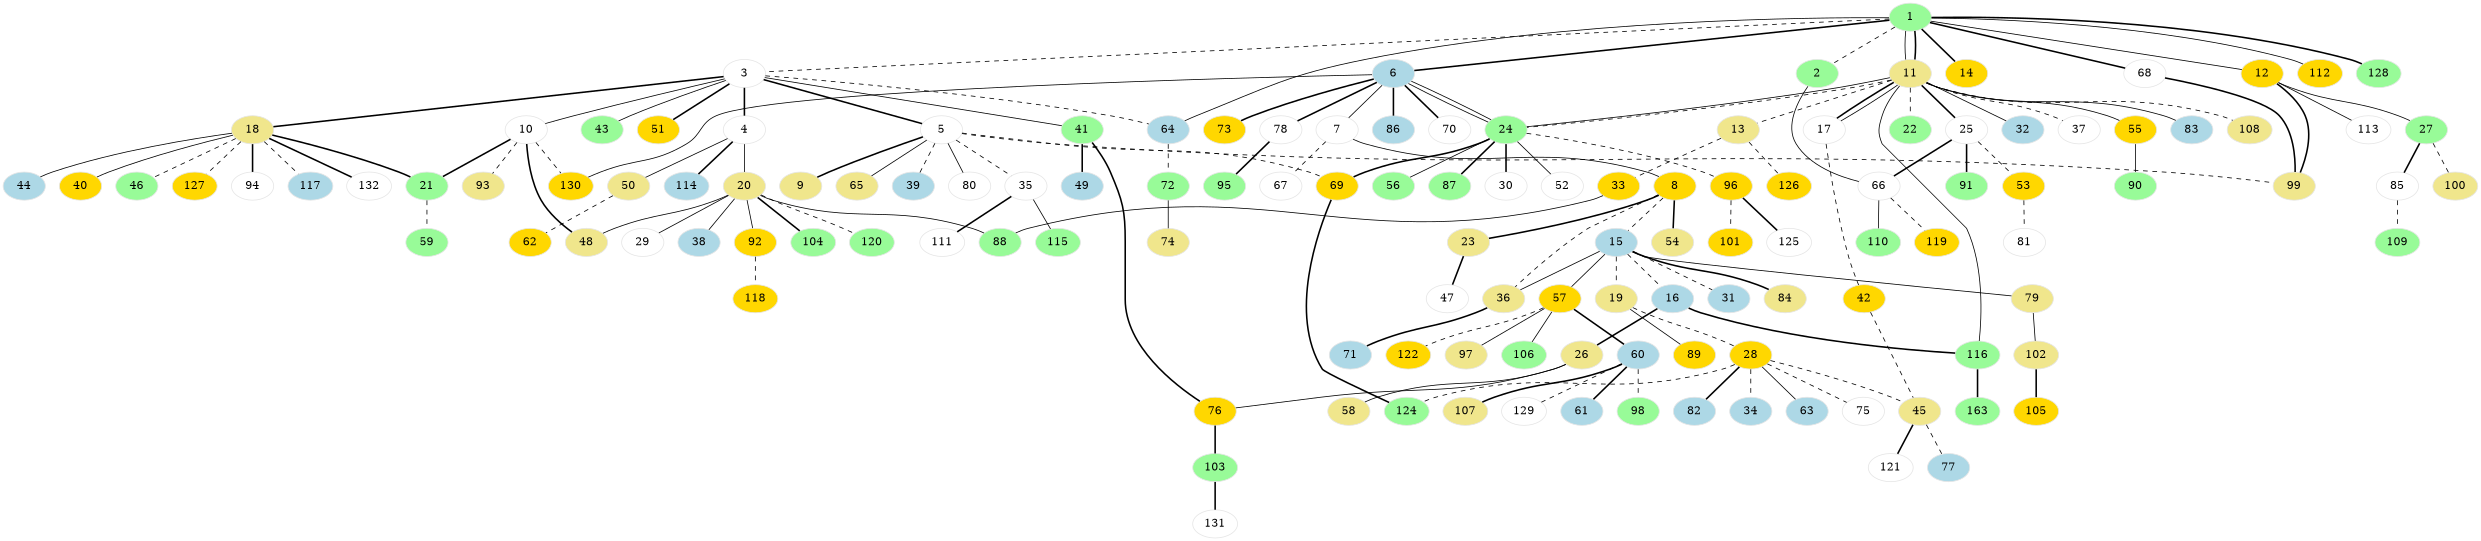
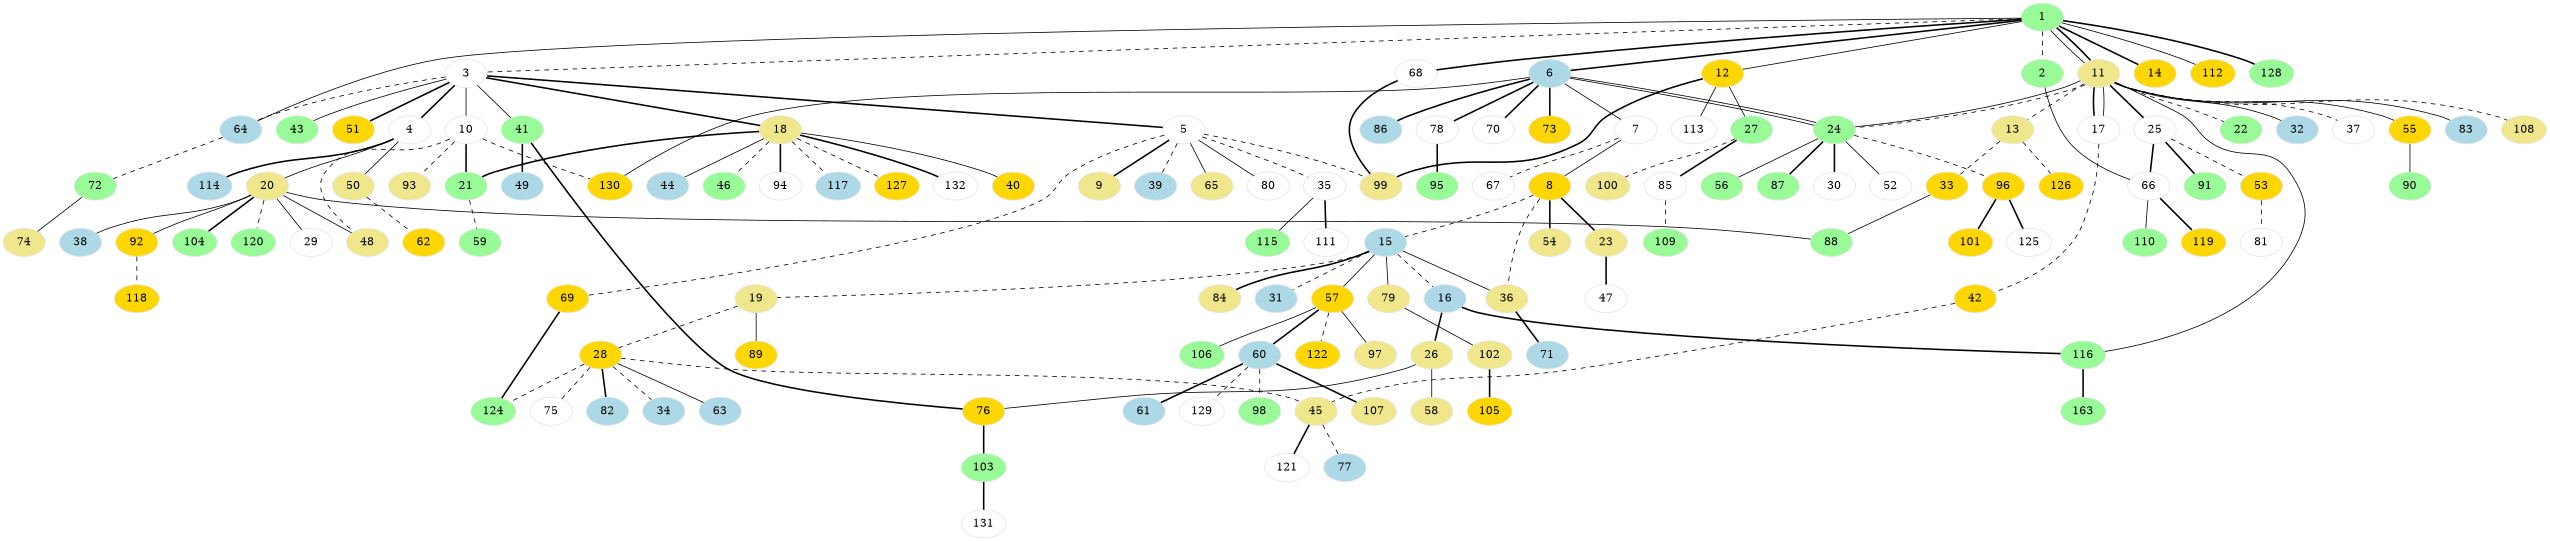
edge "24" -- "69": removed
edge "10" -- "48": style bold -> dashed
edge "96" -- "101": style dashed -> bold
edge "66" -- "119": style dashed -> bold
